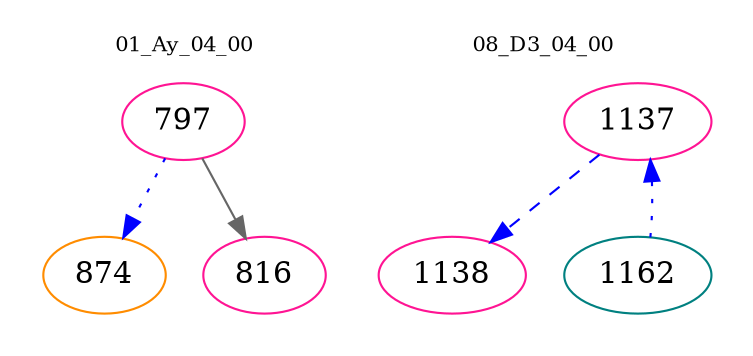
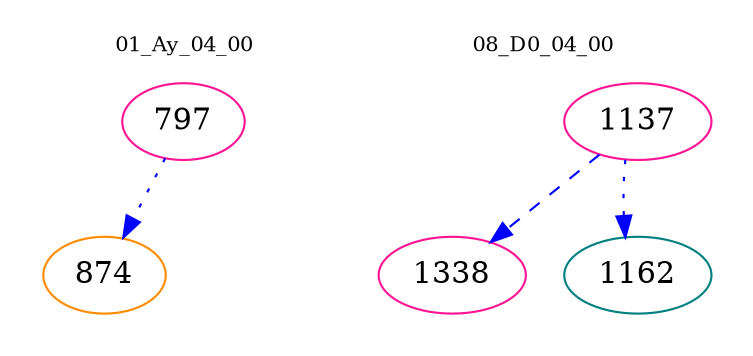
cluster "08_D3_04_00": label "08_D3_04_00" -> "08_D0_04_00"
edge "1162" -> "1137": reversed
node "816": removed
node "1138": label "1138" -> "1338"
